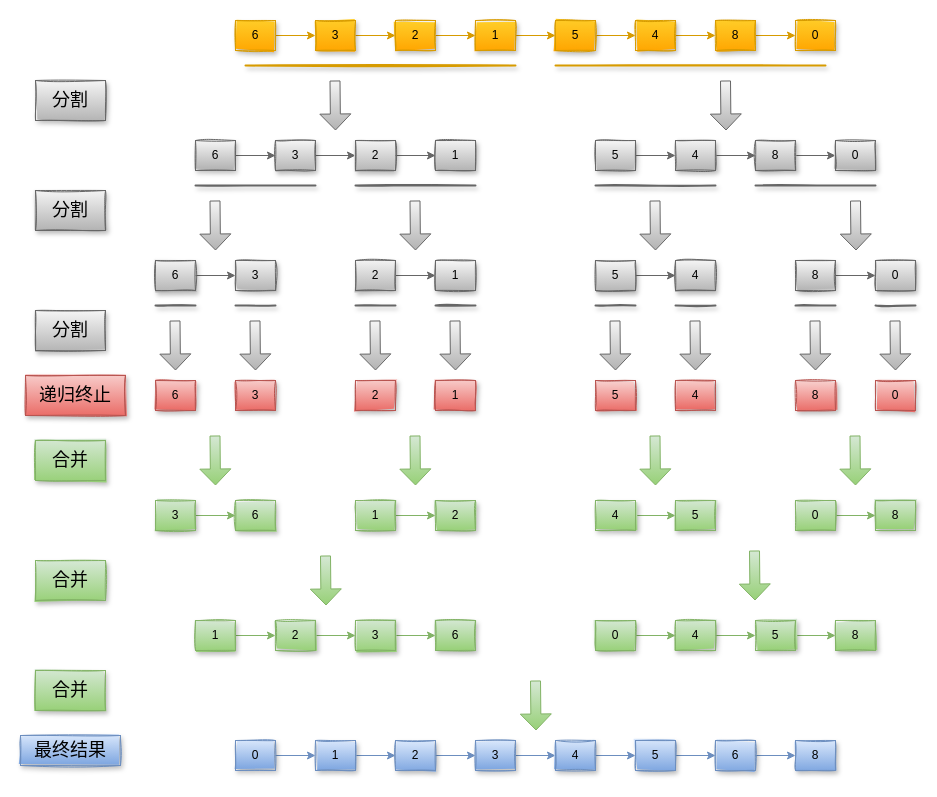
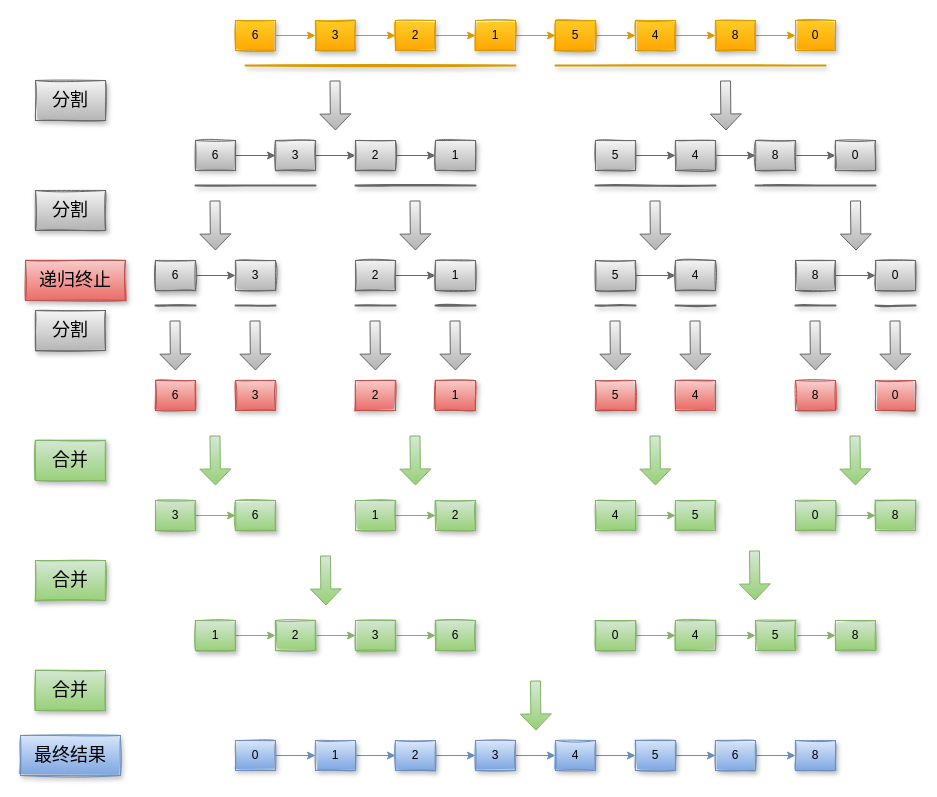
node "递归终止": moved (76, 396) -> (76, 281)
node "最终结果": size 100x30 -> 100x40
